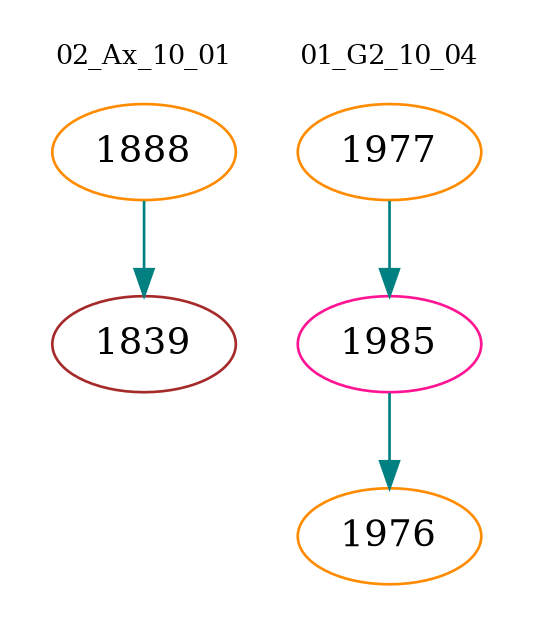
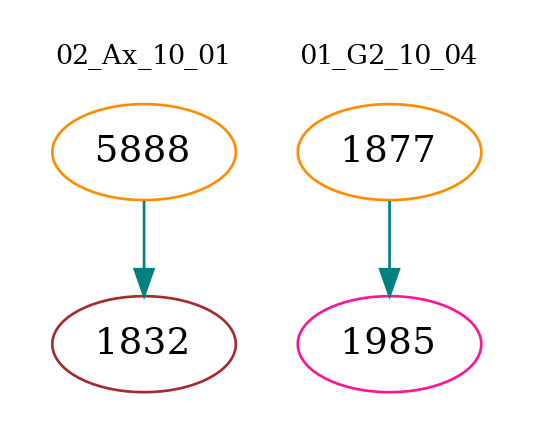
node "1888": label "1888" -> "5888"
node "1977": label "1977" -> "1877"
node "1839": label "1839" -> "1832"
node "1976": removed
